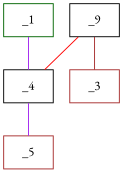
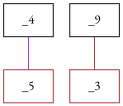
node "_1": removed
edge "_9" -- "_4": removed
